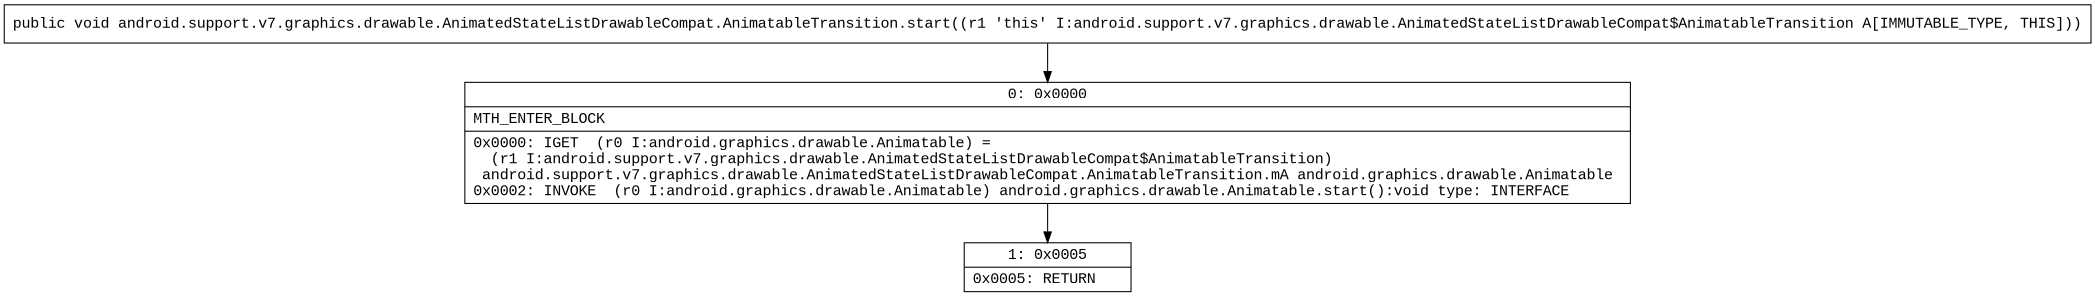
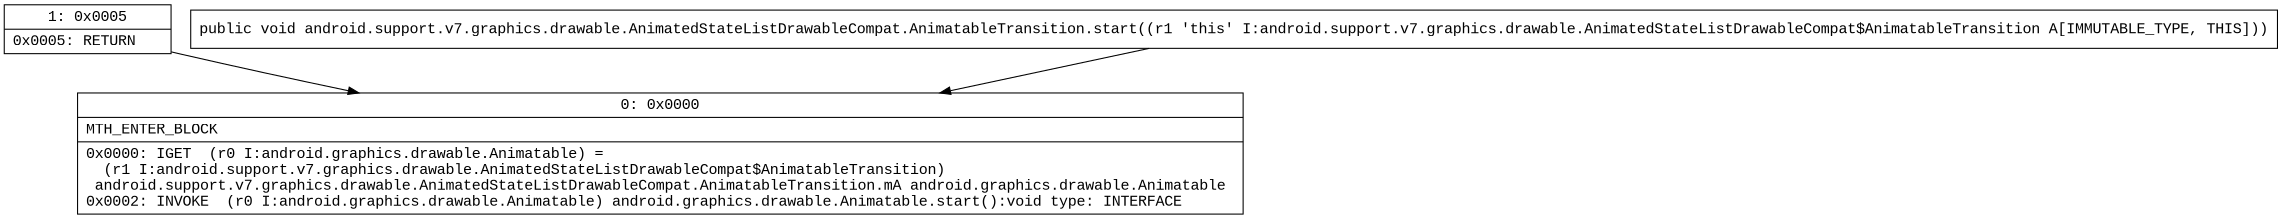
edge "0: 0x0000" -> "1: 0x0005": reversed
